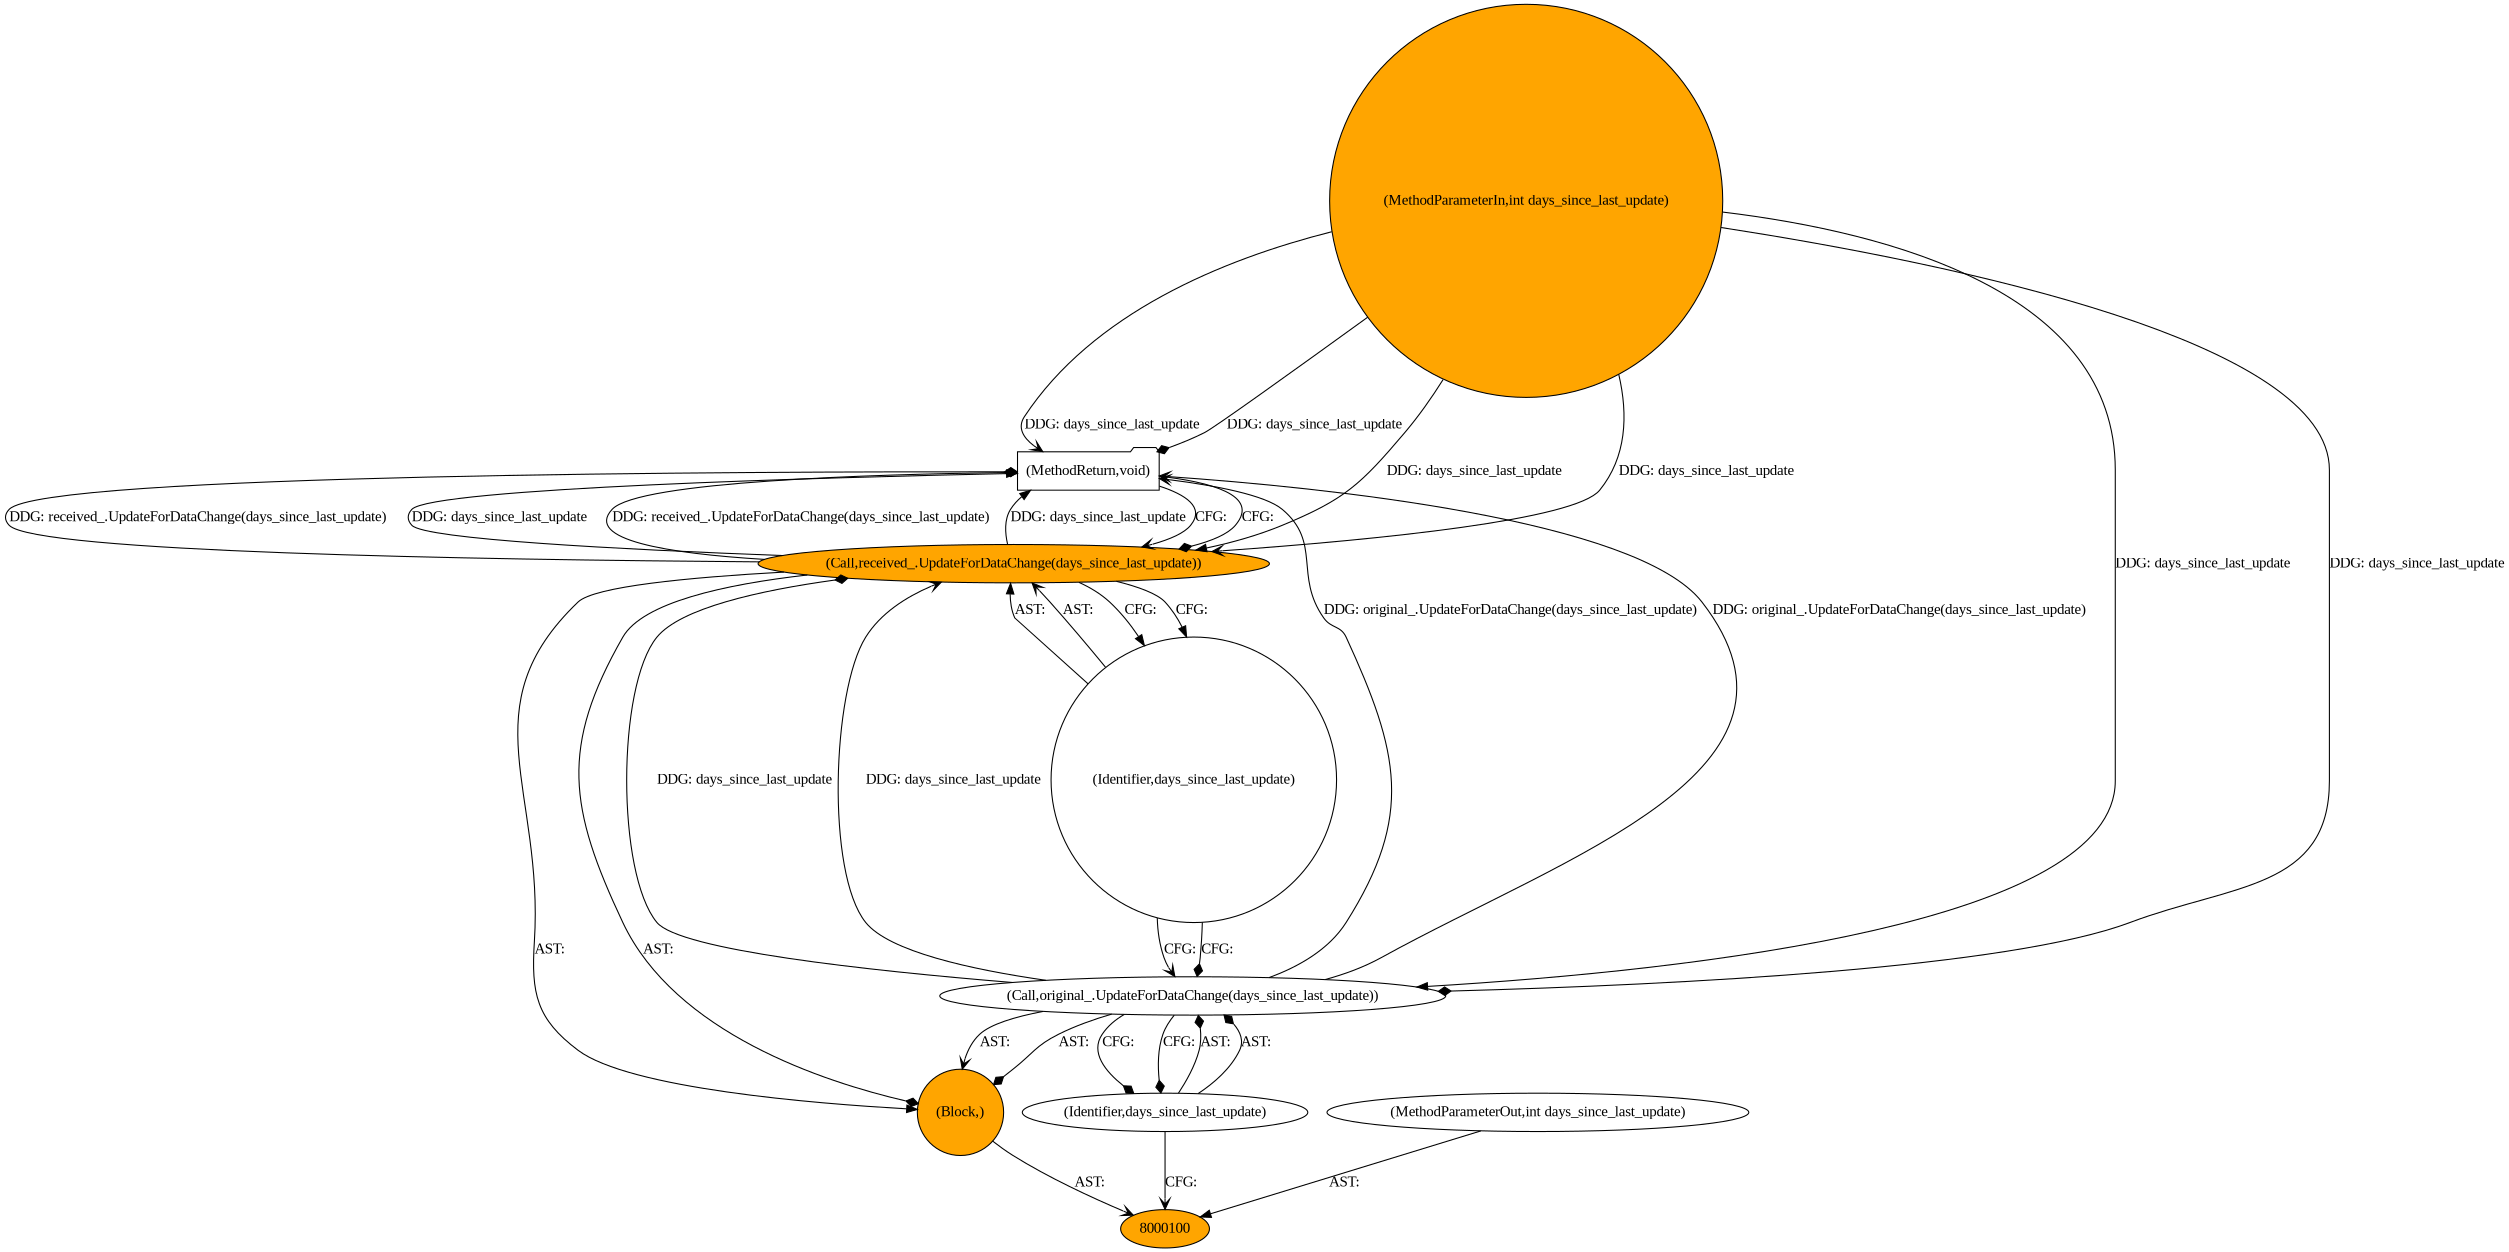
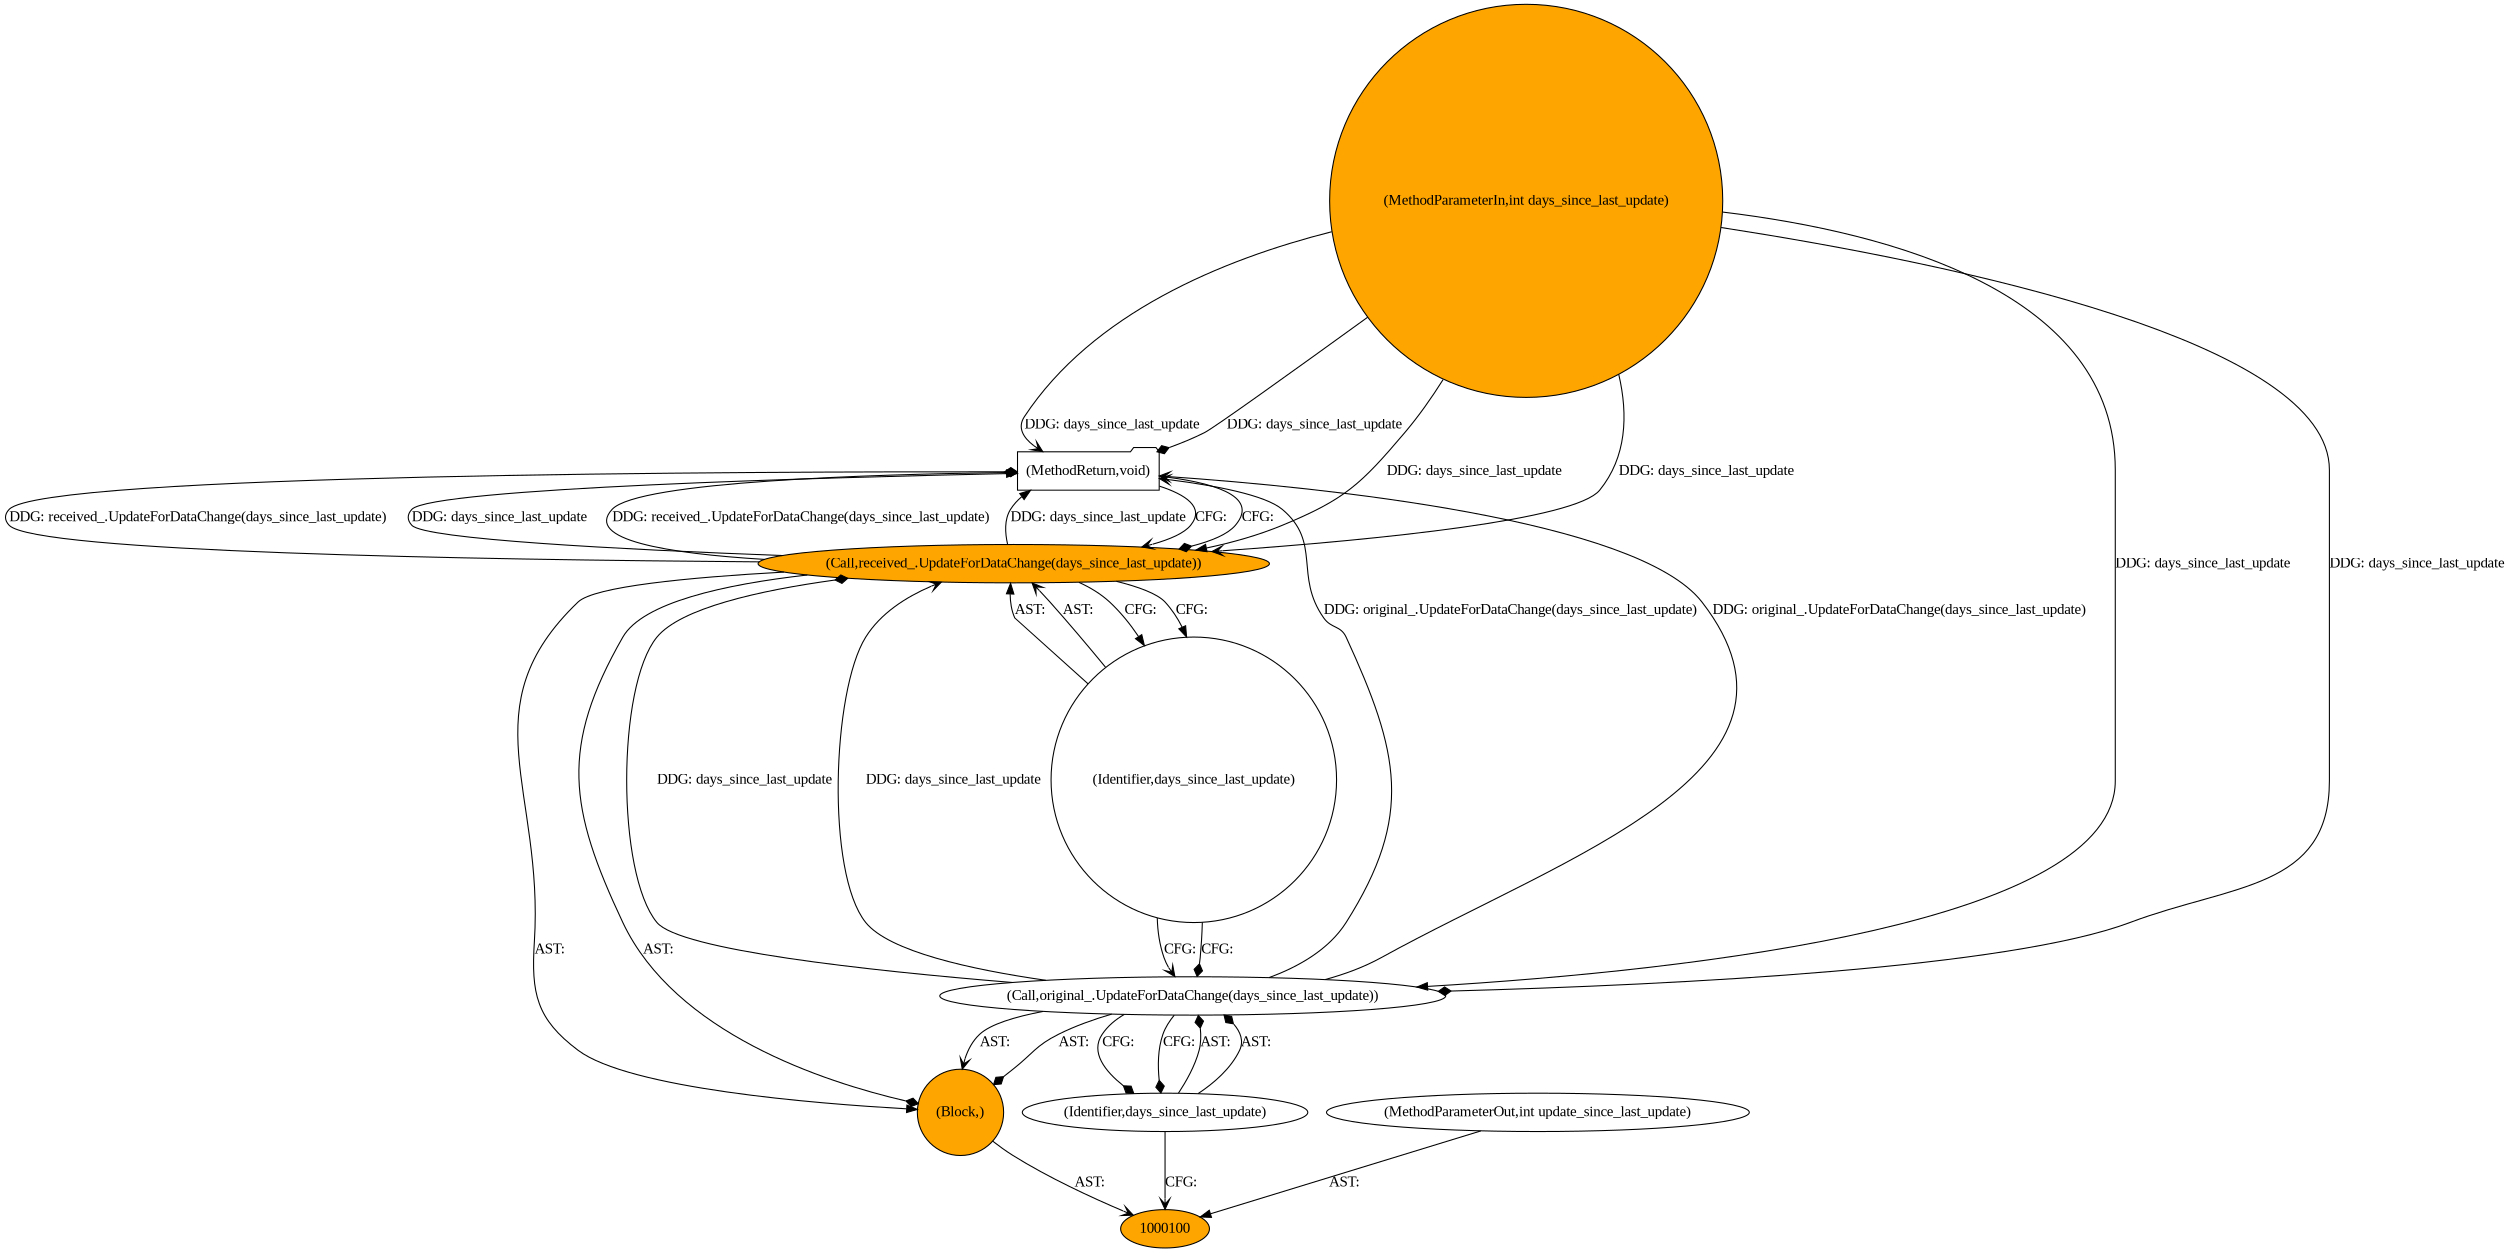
node "(MethodParameterOut,int days_since_last_update)": label "(MethodParameterOut,int days_since_last_update)" -> "(MethodParameterOut,int update_since_last_update)"
node "8000100": label "8000100" -> "1000100"
